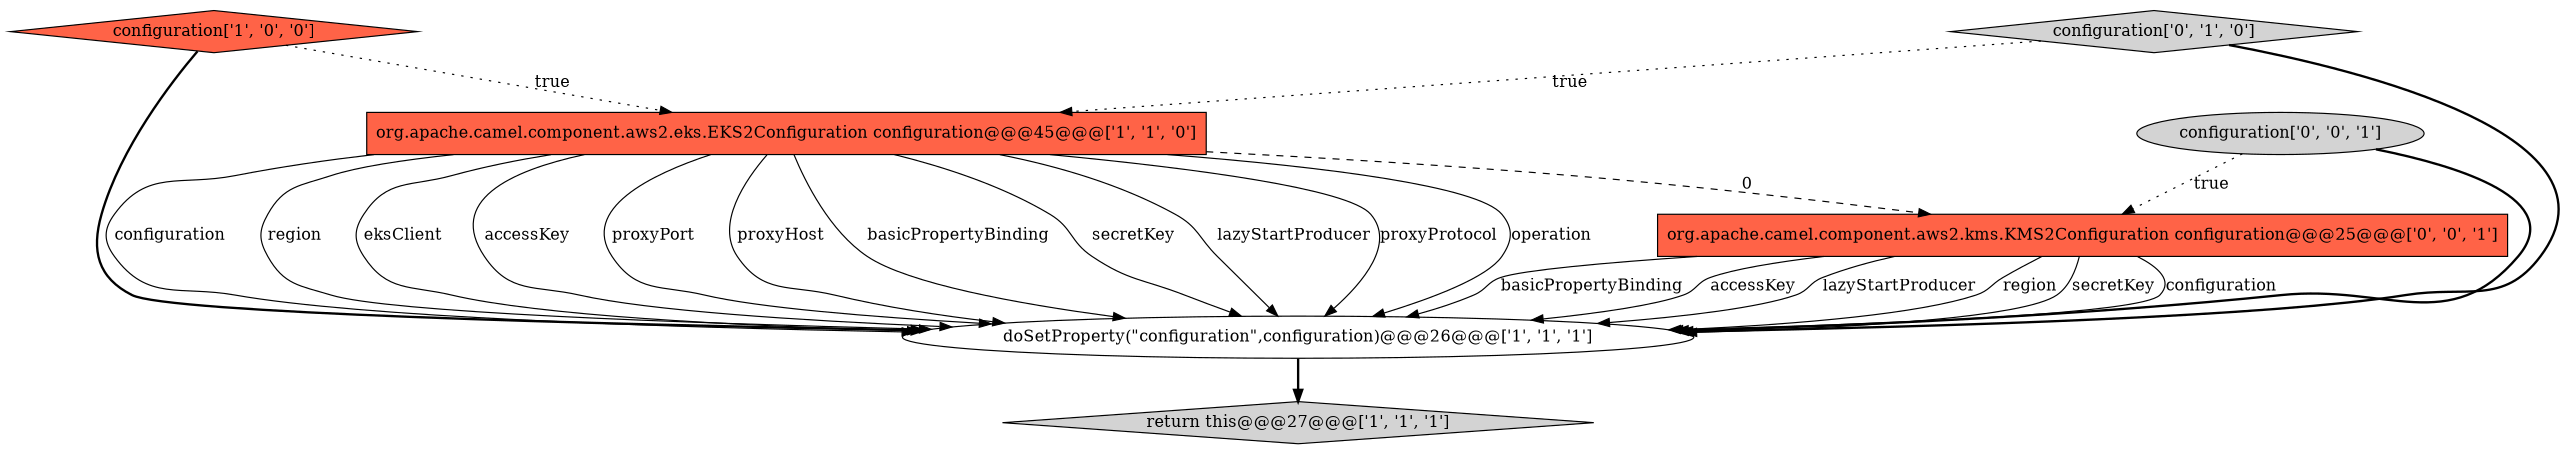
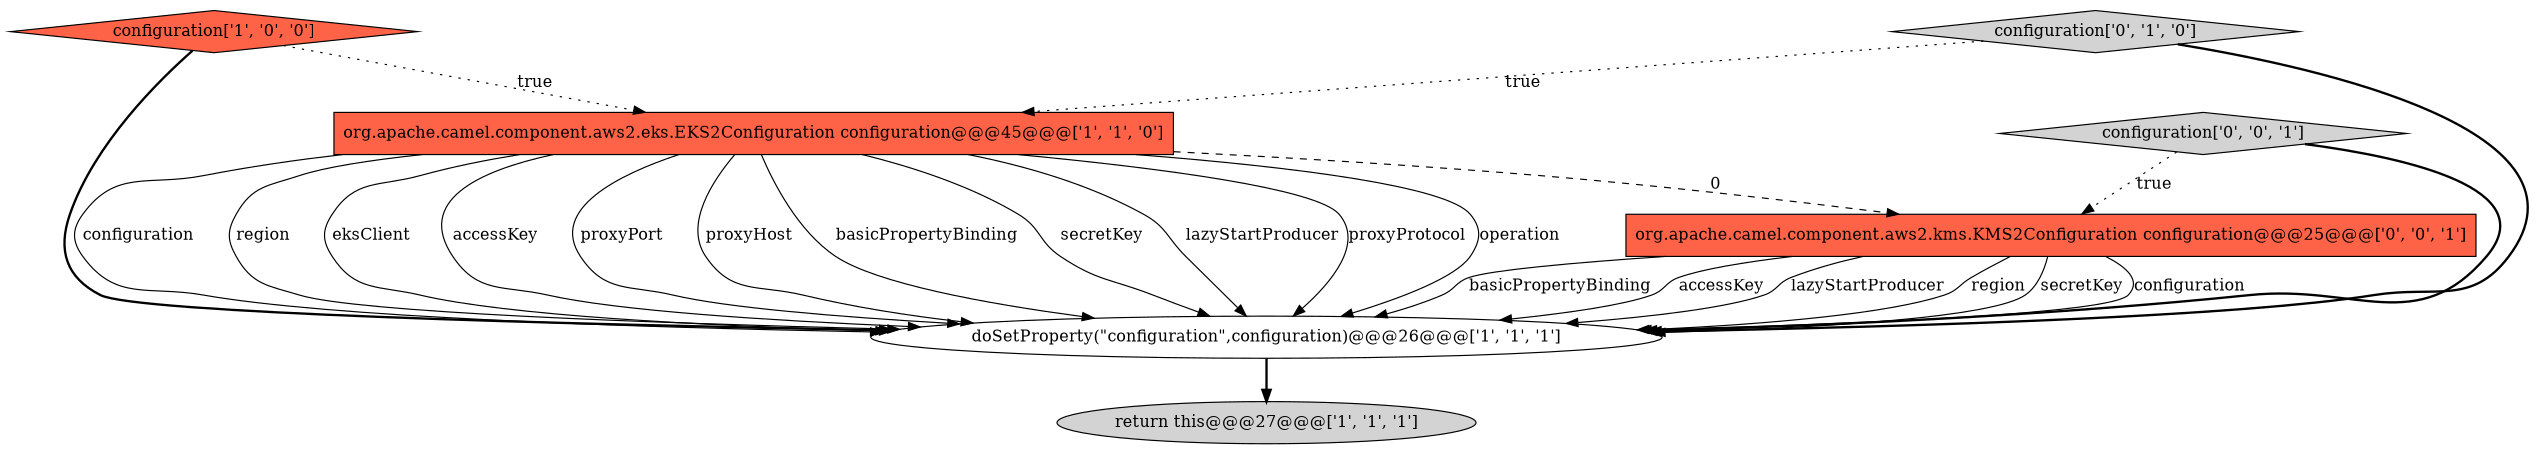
node "configuration['0', '0', '1']": shape ellipse -> diamond
node "return this@@@27@@@['1', '1', '1']": shape diamond -> ellipse
